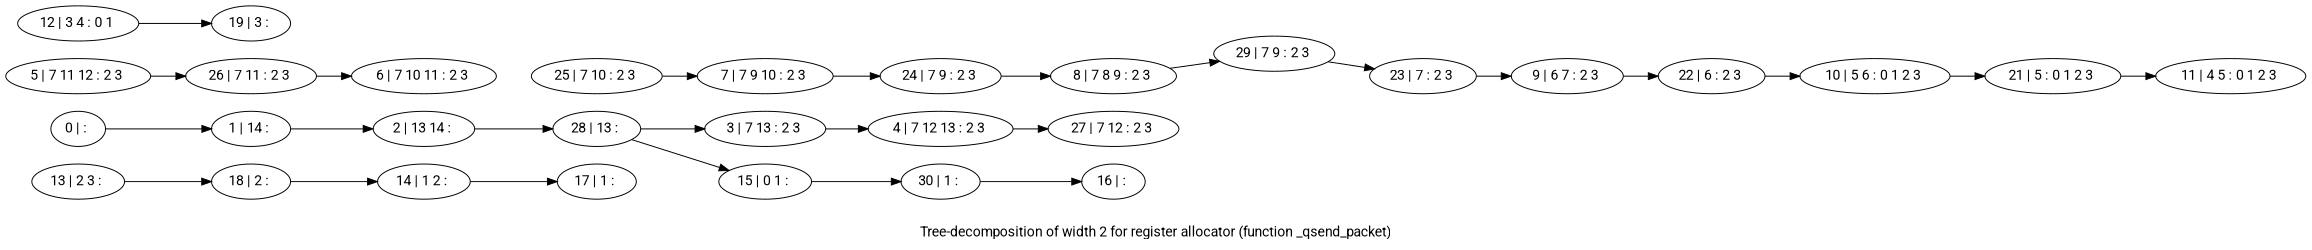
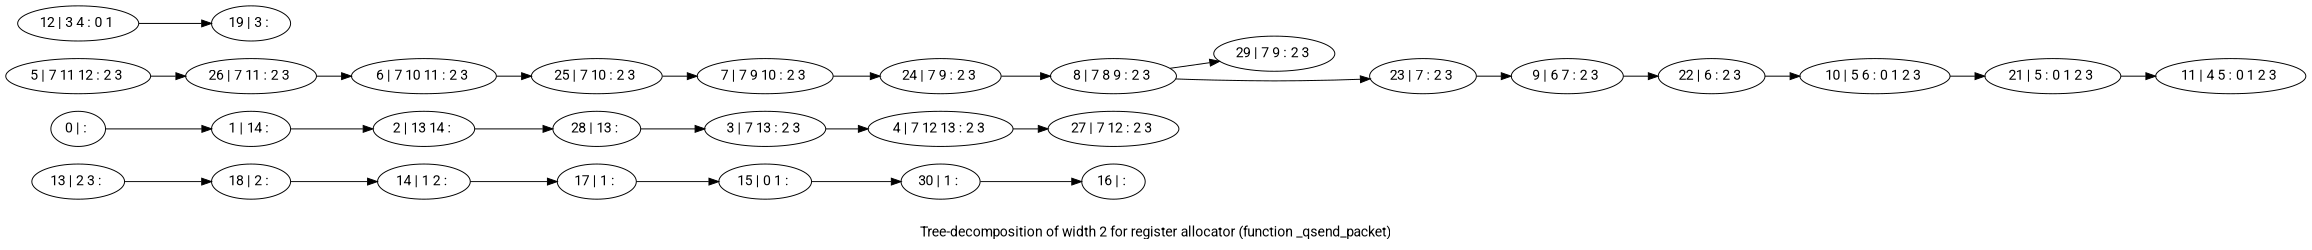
edge "29 | 7 9 : 2 3" -> "23 | 7 : 2 3": now "8 | 7 8 9 : 2 3" -> "23 | 7 : 2 3"
edge "6 | 7 10 11 : 2 3" -> "25 | 7 10 : 2 3": added
edge "28 | 13 :" -> "15 | 0 1 :": now "17 | 1 :" -> "15 | 0 1 :"
